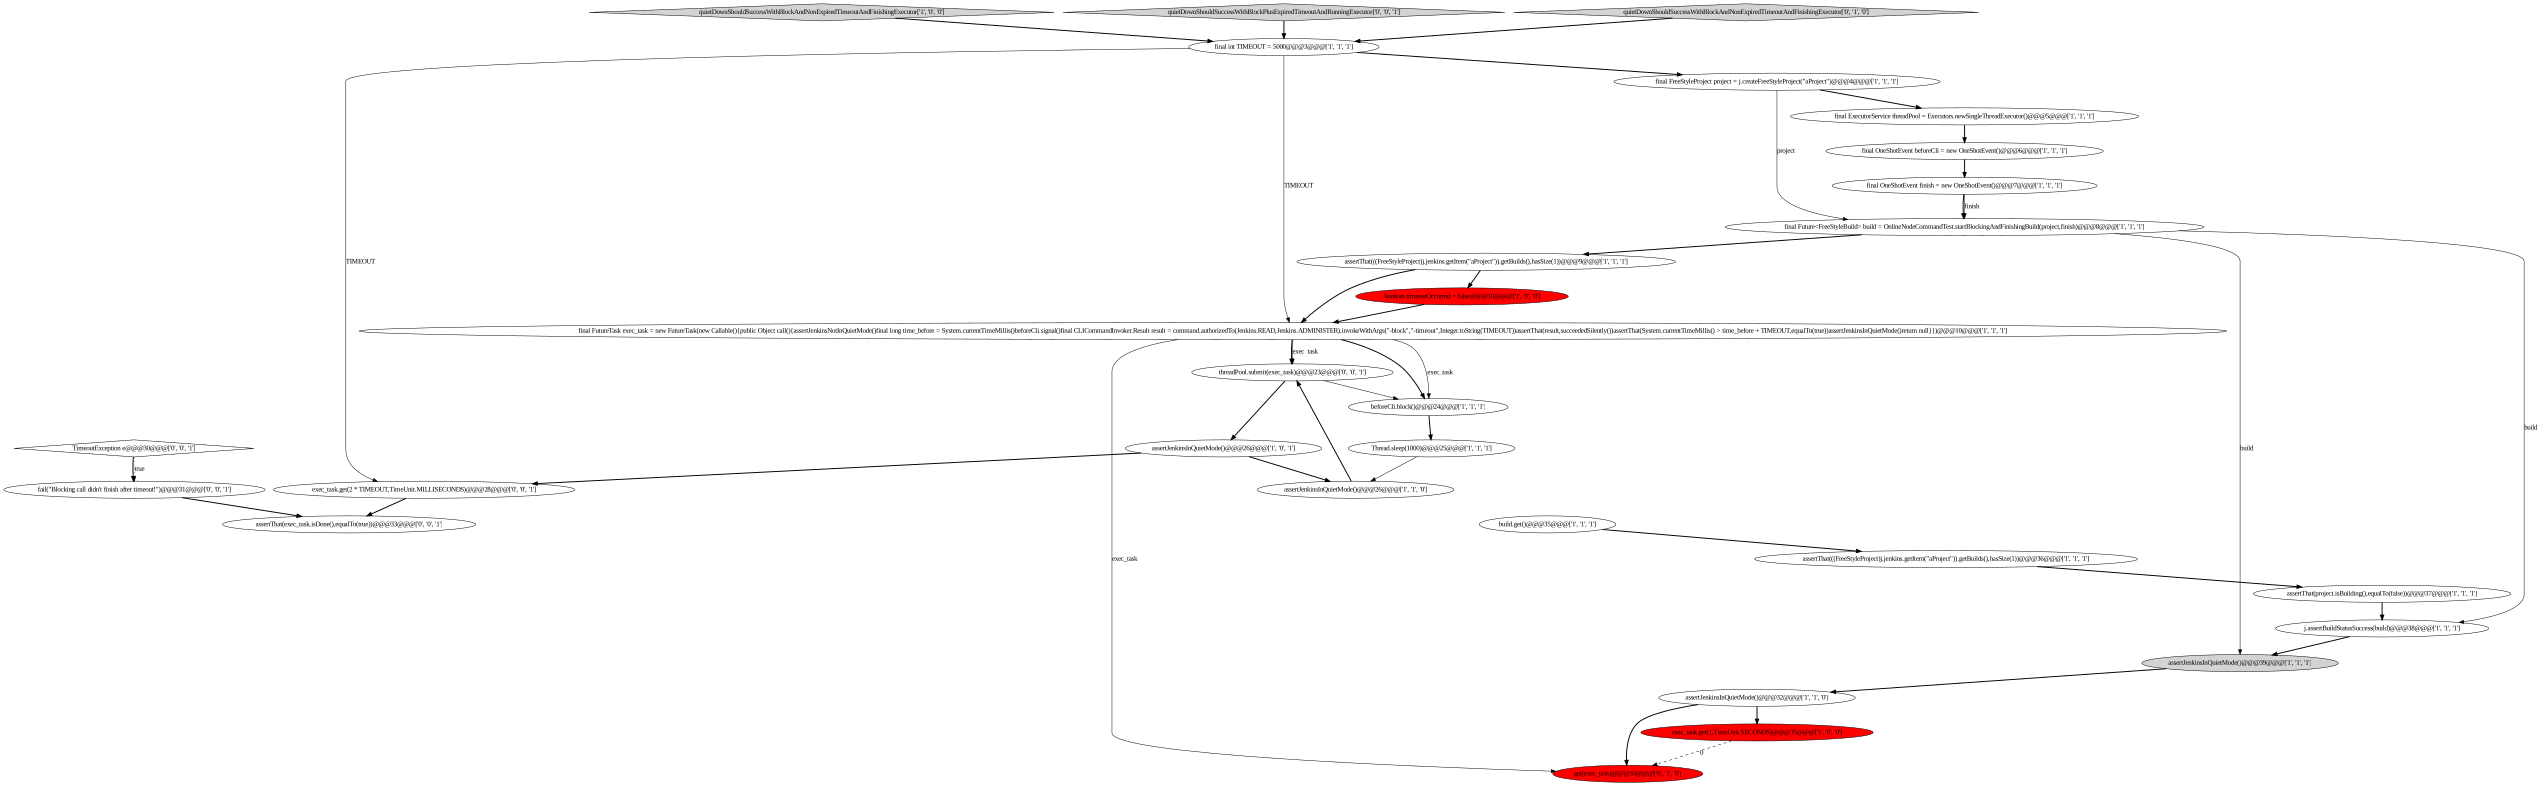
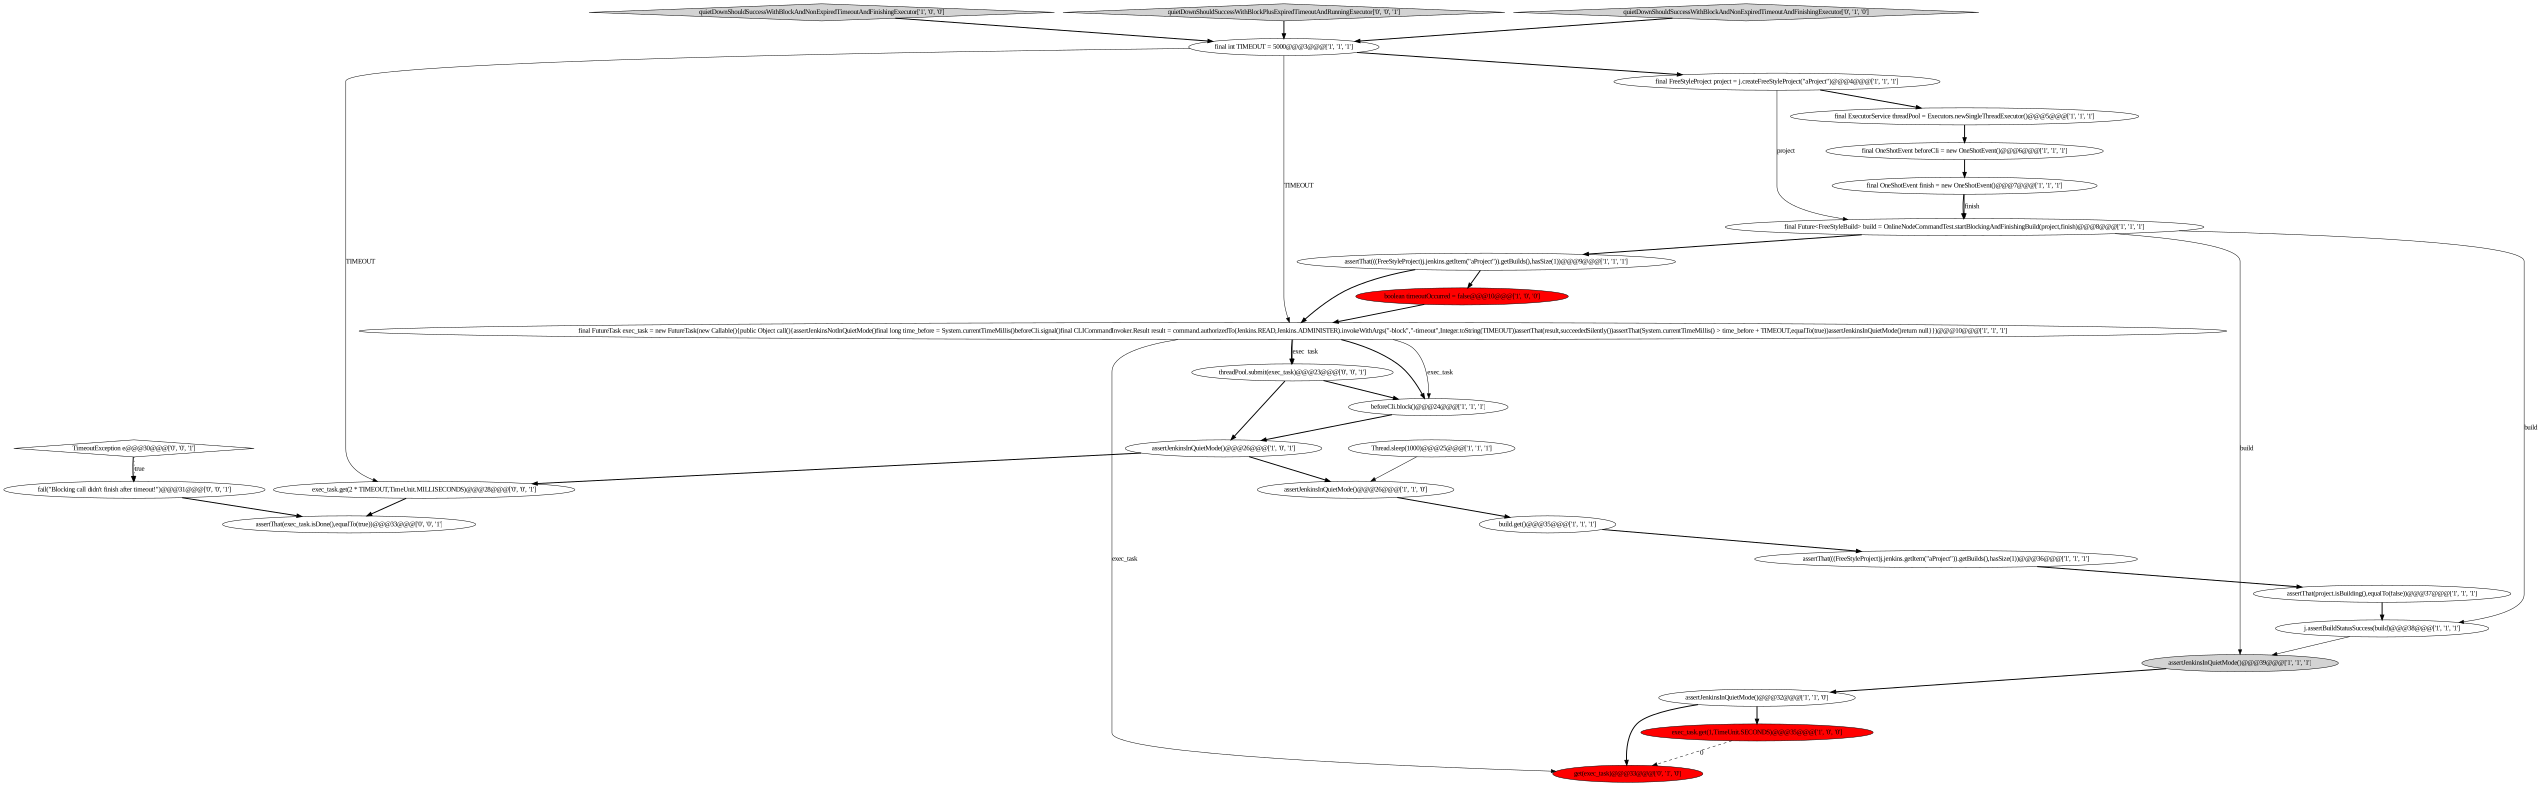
edge "threadPool.submit(exec_task)@@@23@@@['0', '0', '1']" -> "beforeCli.block()@@@24@@@['1', '1', '1']": style solid -> bold
edge "beforeCli.block()@@@24@@@['1', '1', '1']" -> "Thread.sleep(1000)@@@25@@@['1', '1', '1']": now "beforeCli.block()@@@24@@@['1', '1', '1']" -> "assertJenkinsInQuietMode()@@@26@@@['1', '0', '1']"
edge "assertJenkinsInQuietMode()@@@26@@@['1', '1', '0']" -> "threadPool.submit(exec_task)@@@23@@@['0', '0', '1']": now "assertJenkinsInQuietMode()@@@26@@@['1', '1', '0']" -> "build.get()@@@35@@@['1', '1', '1']"
edge "j.assertBuildStatusSuccess(build)@@@38@@@['1', '1', '1']" -> "assertJenkinsInQuietMode()@@@39@@@['1', '1', '1']": style bold -> solid
